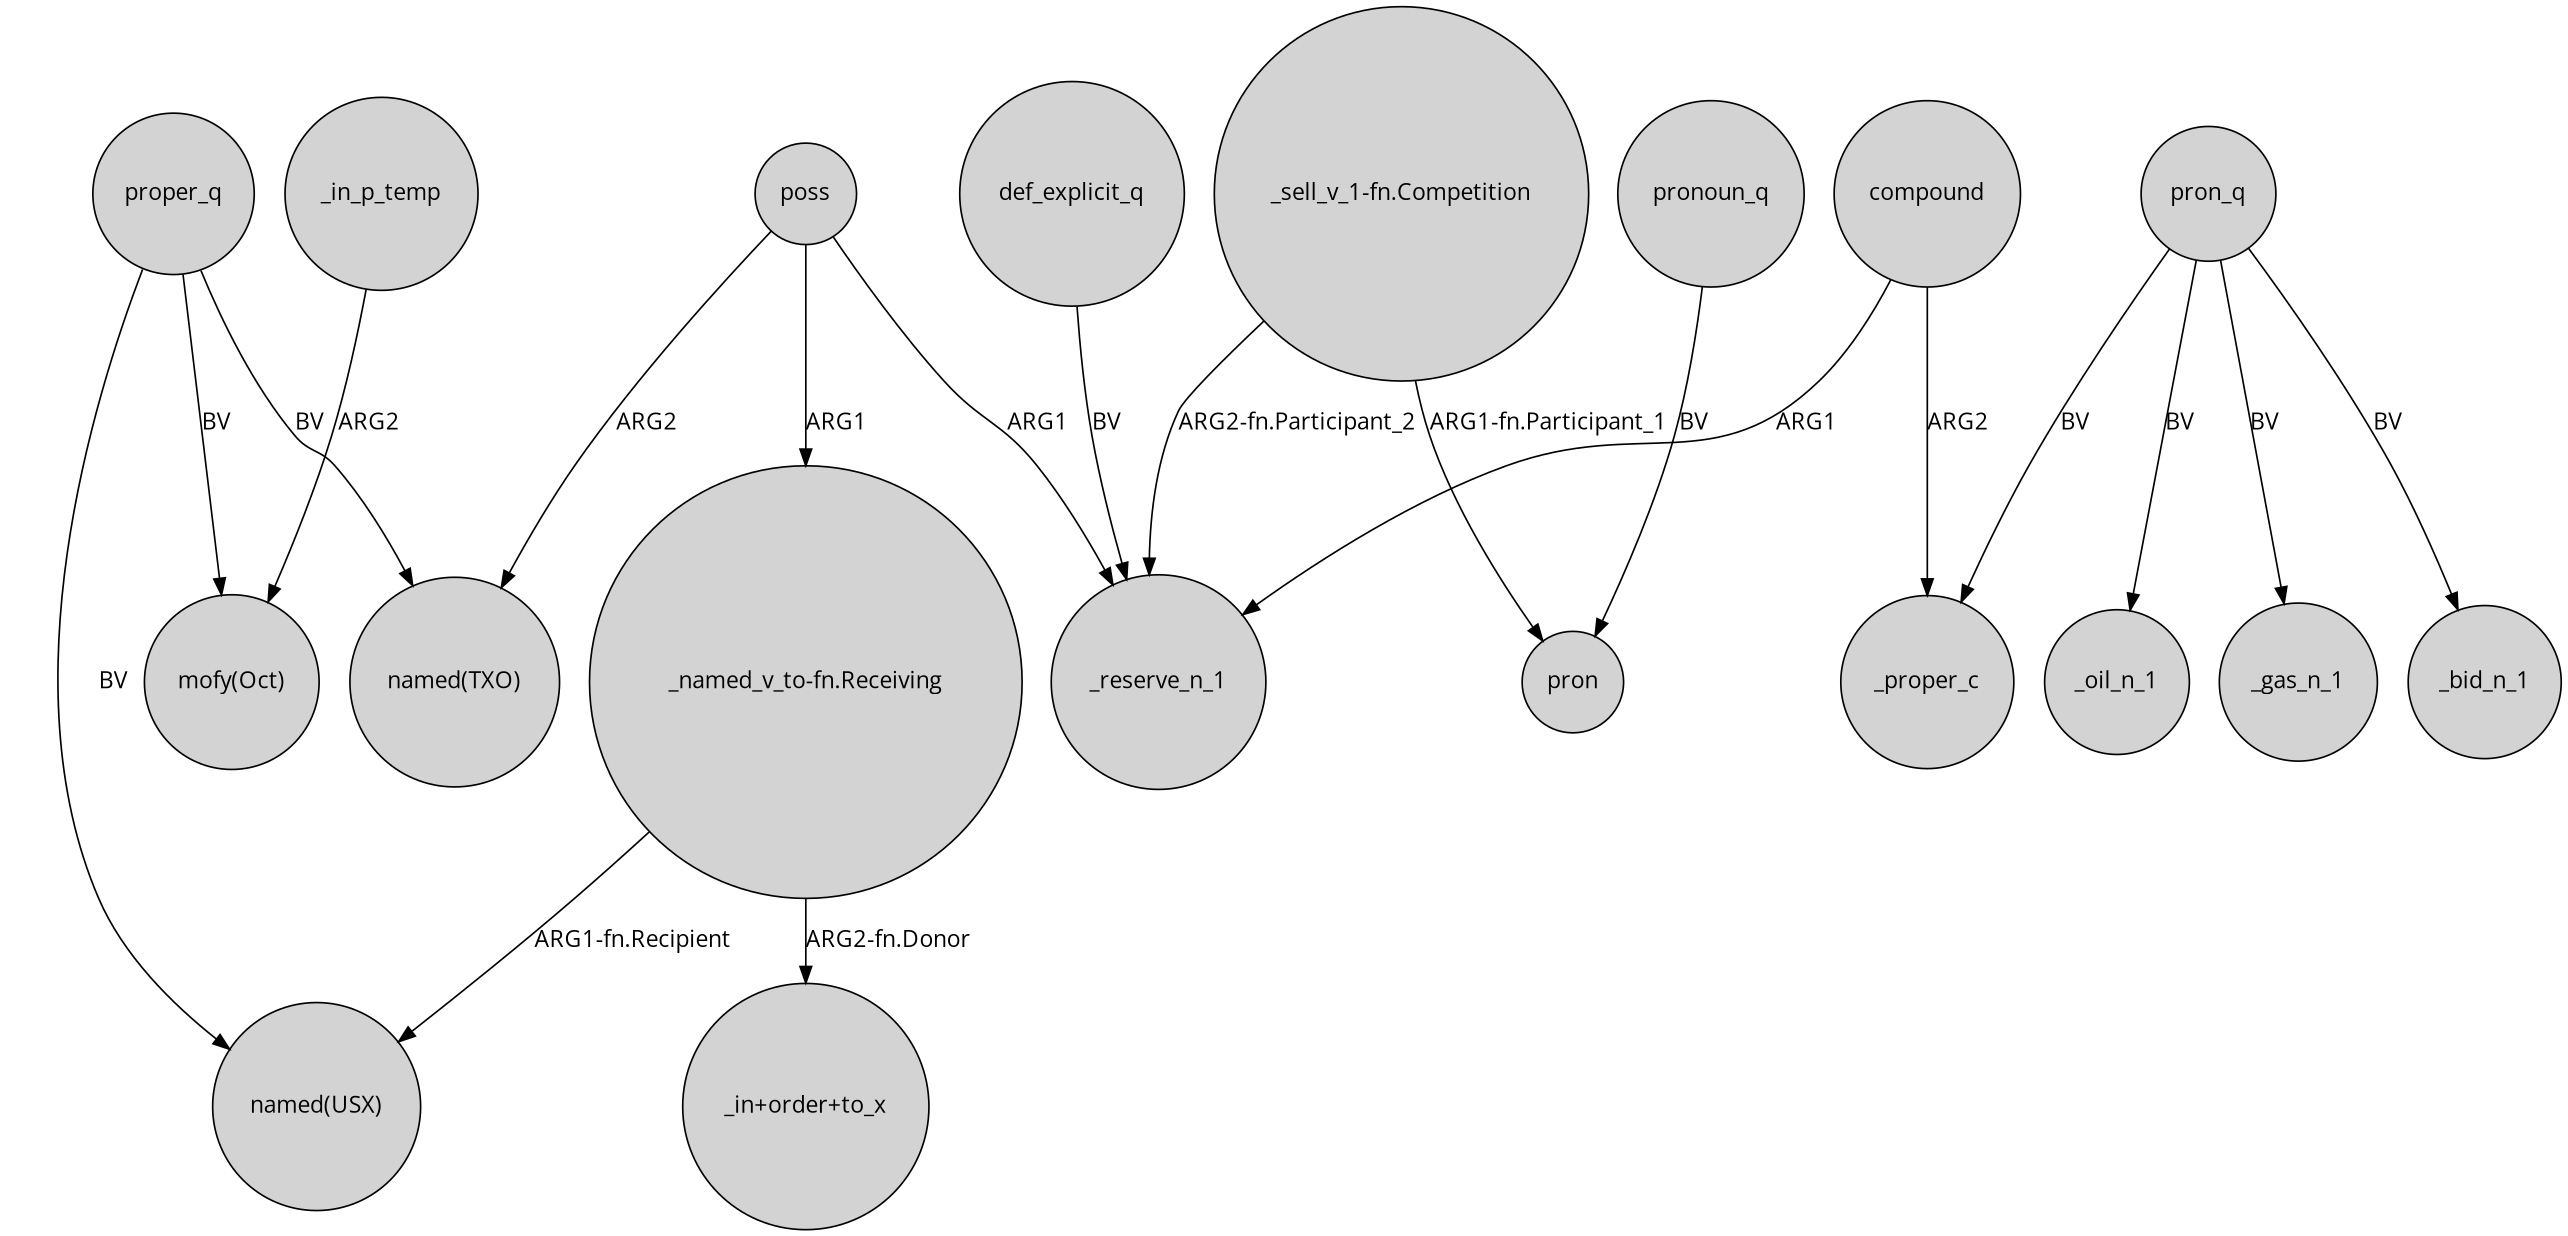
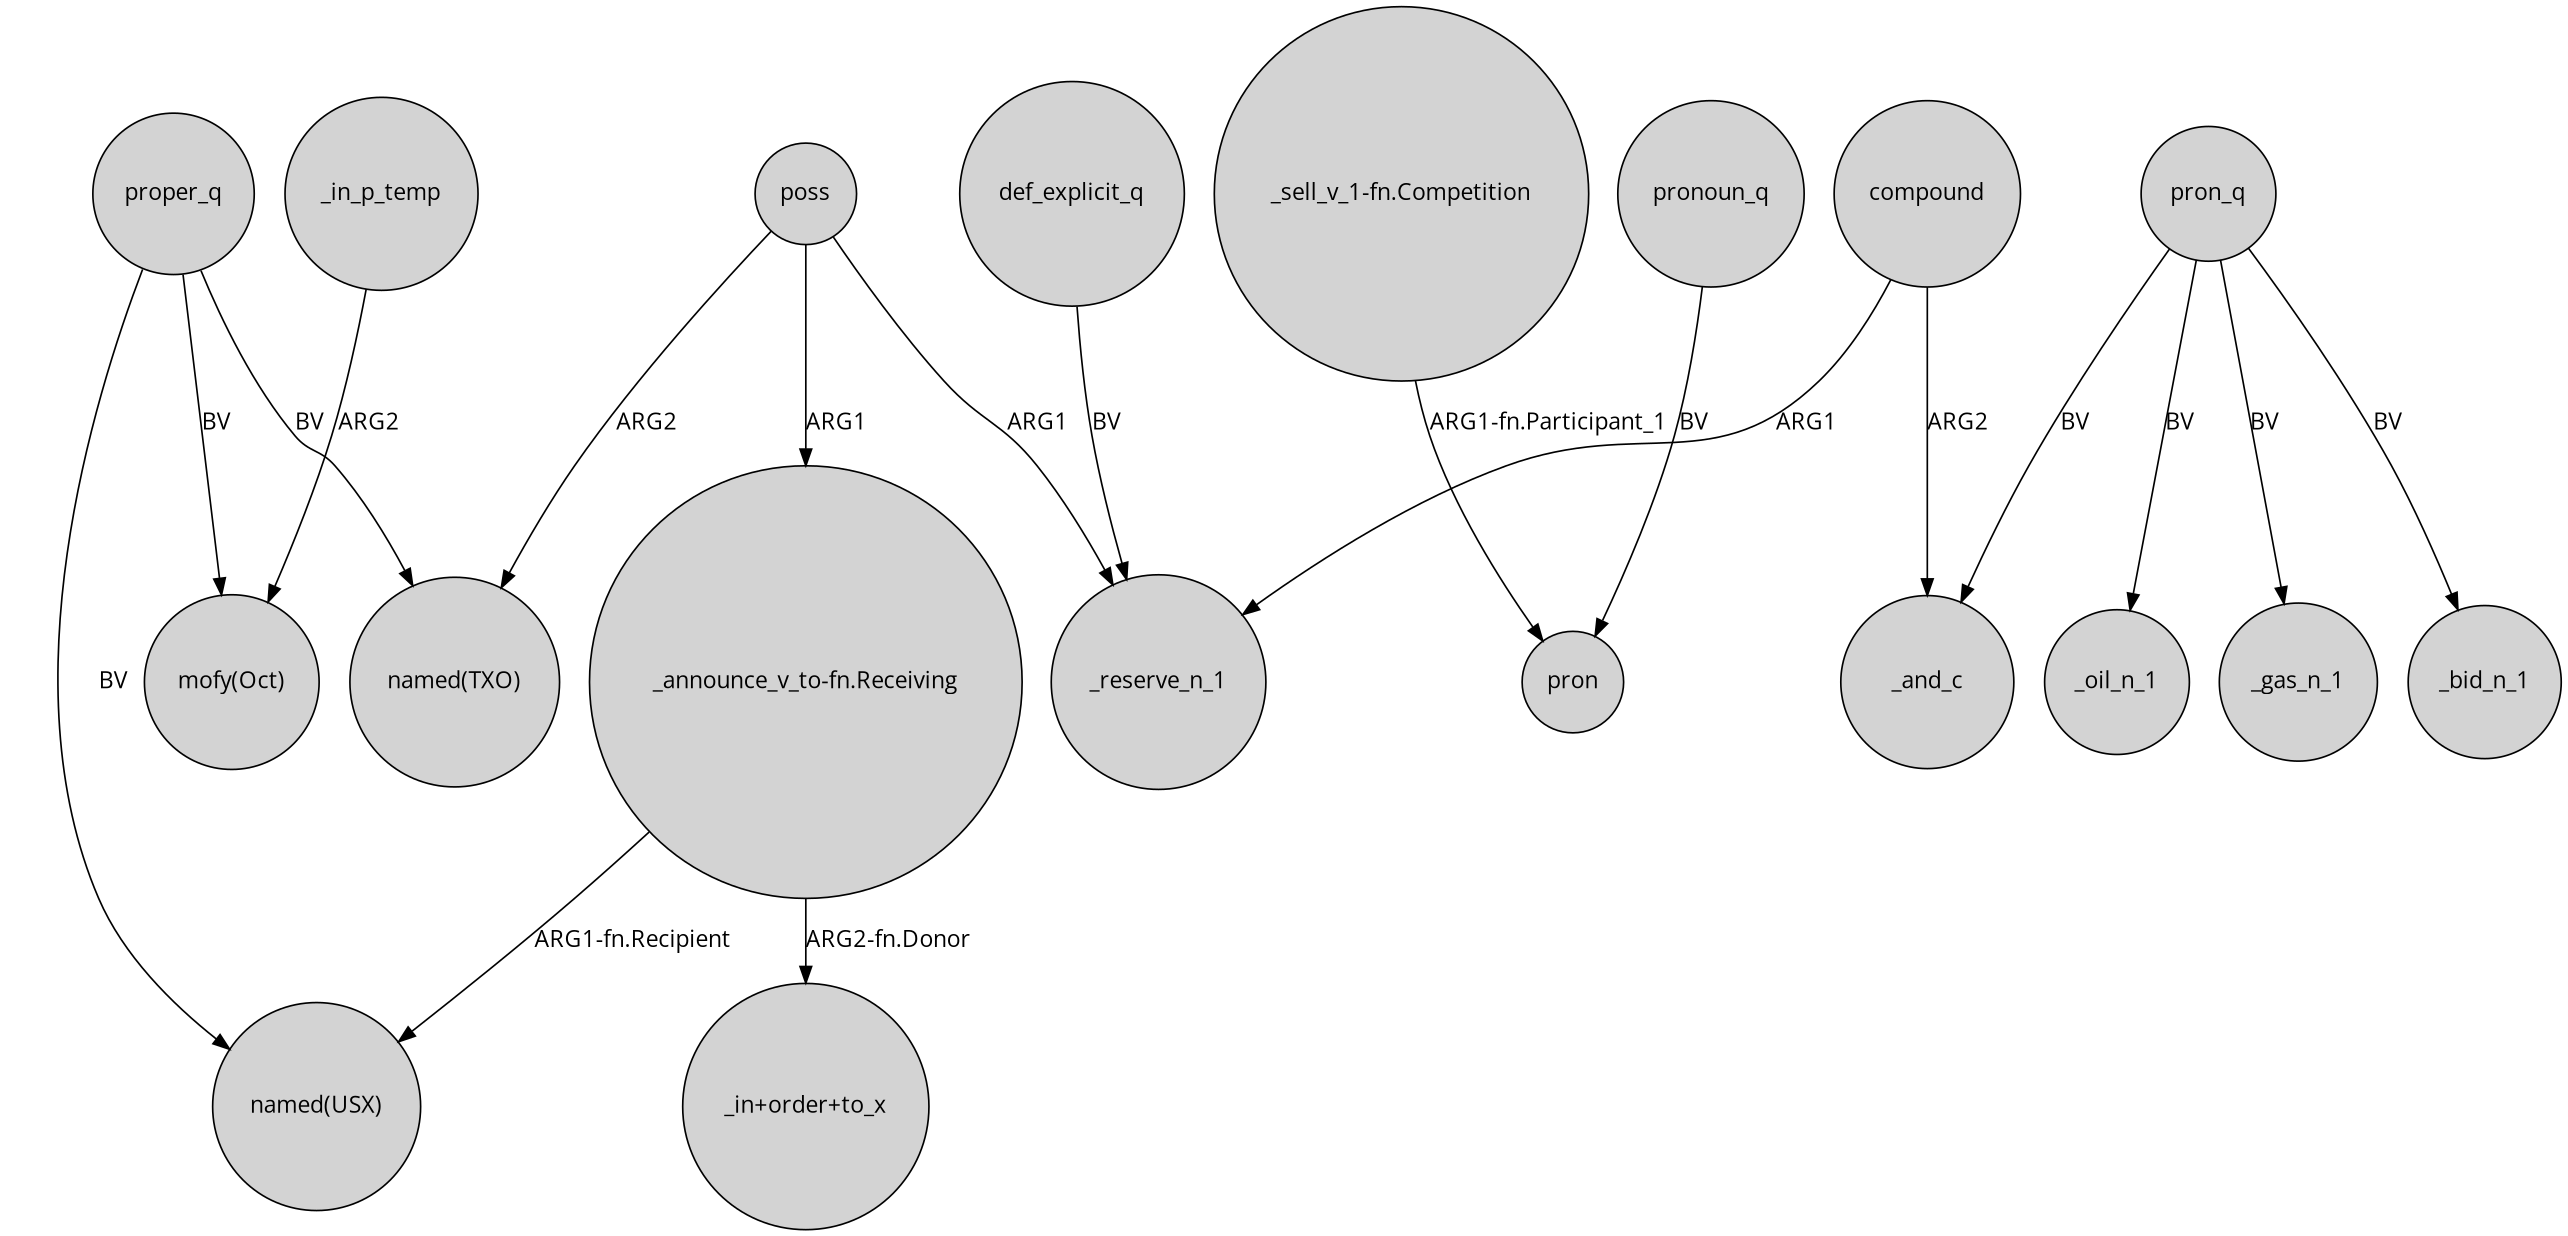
edge "_sell_v_1-fn.Competition" -> "_reserve_n_1": removed, label "ARG2-fn.Participant_2"
node "_named_v_to-fn.Receiving": label "_named_v_to-fn.Receiving" -> "_announce_v_to-fn.Receiving"
node "_proper_c": label "_proper_c" -> "_and_c"
